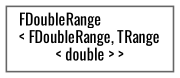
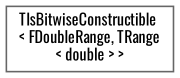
node "FDoubleRange < FDoubleRange, TRange < double > >": label "FDoubleRange < FDoubleRange, TRange < double > >" -> "TIsBitwiseConstructible < FDoubleRange, TRange < double > >"
